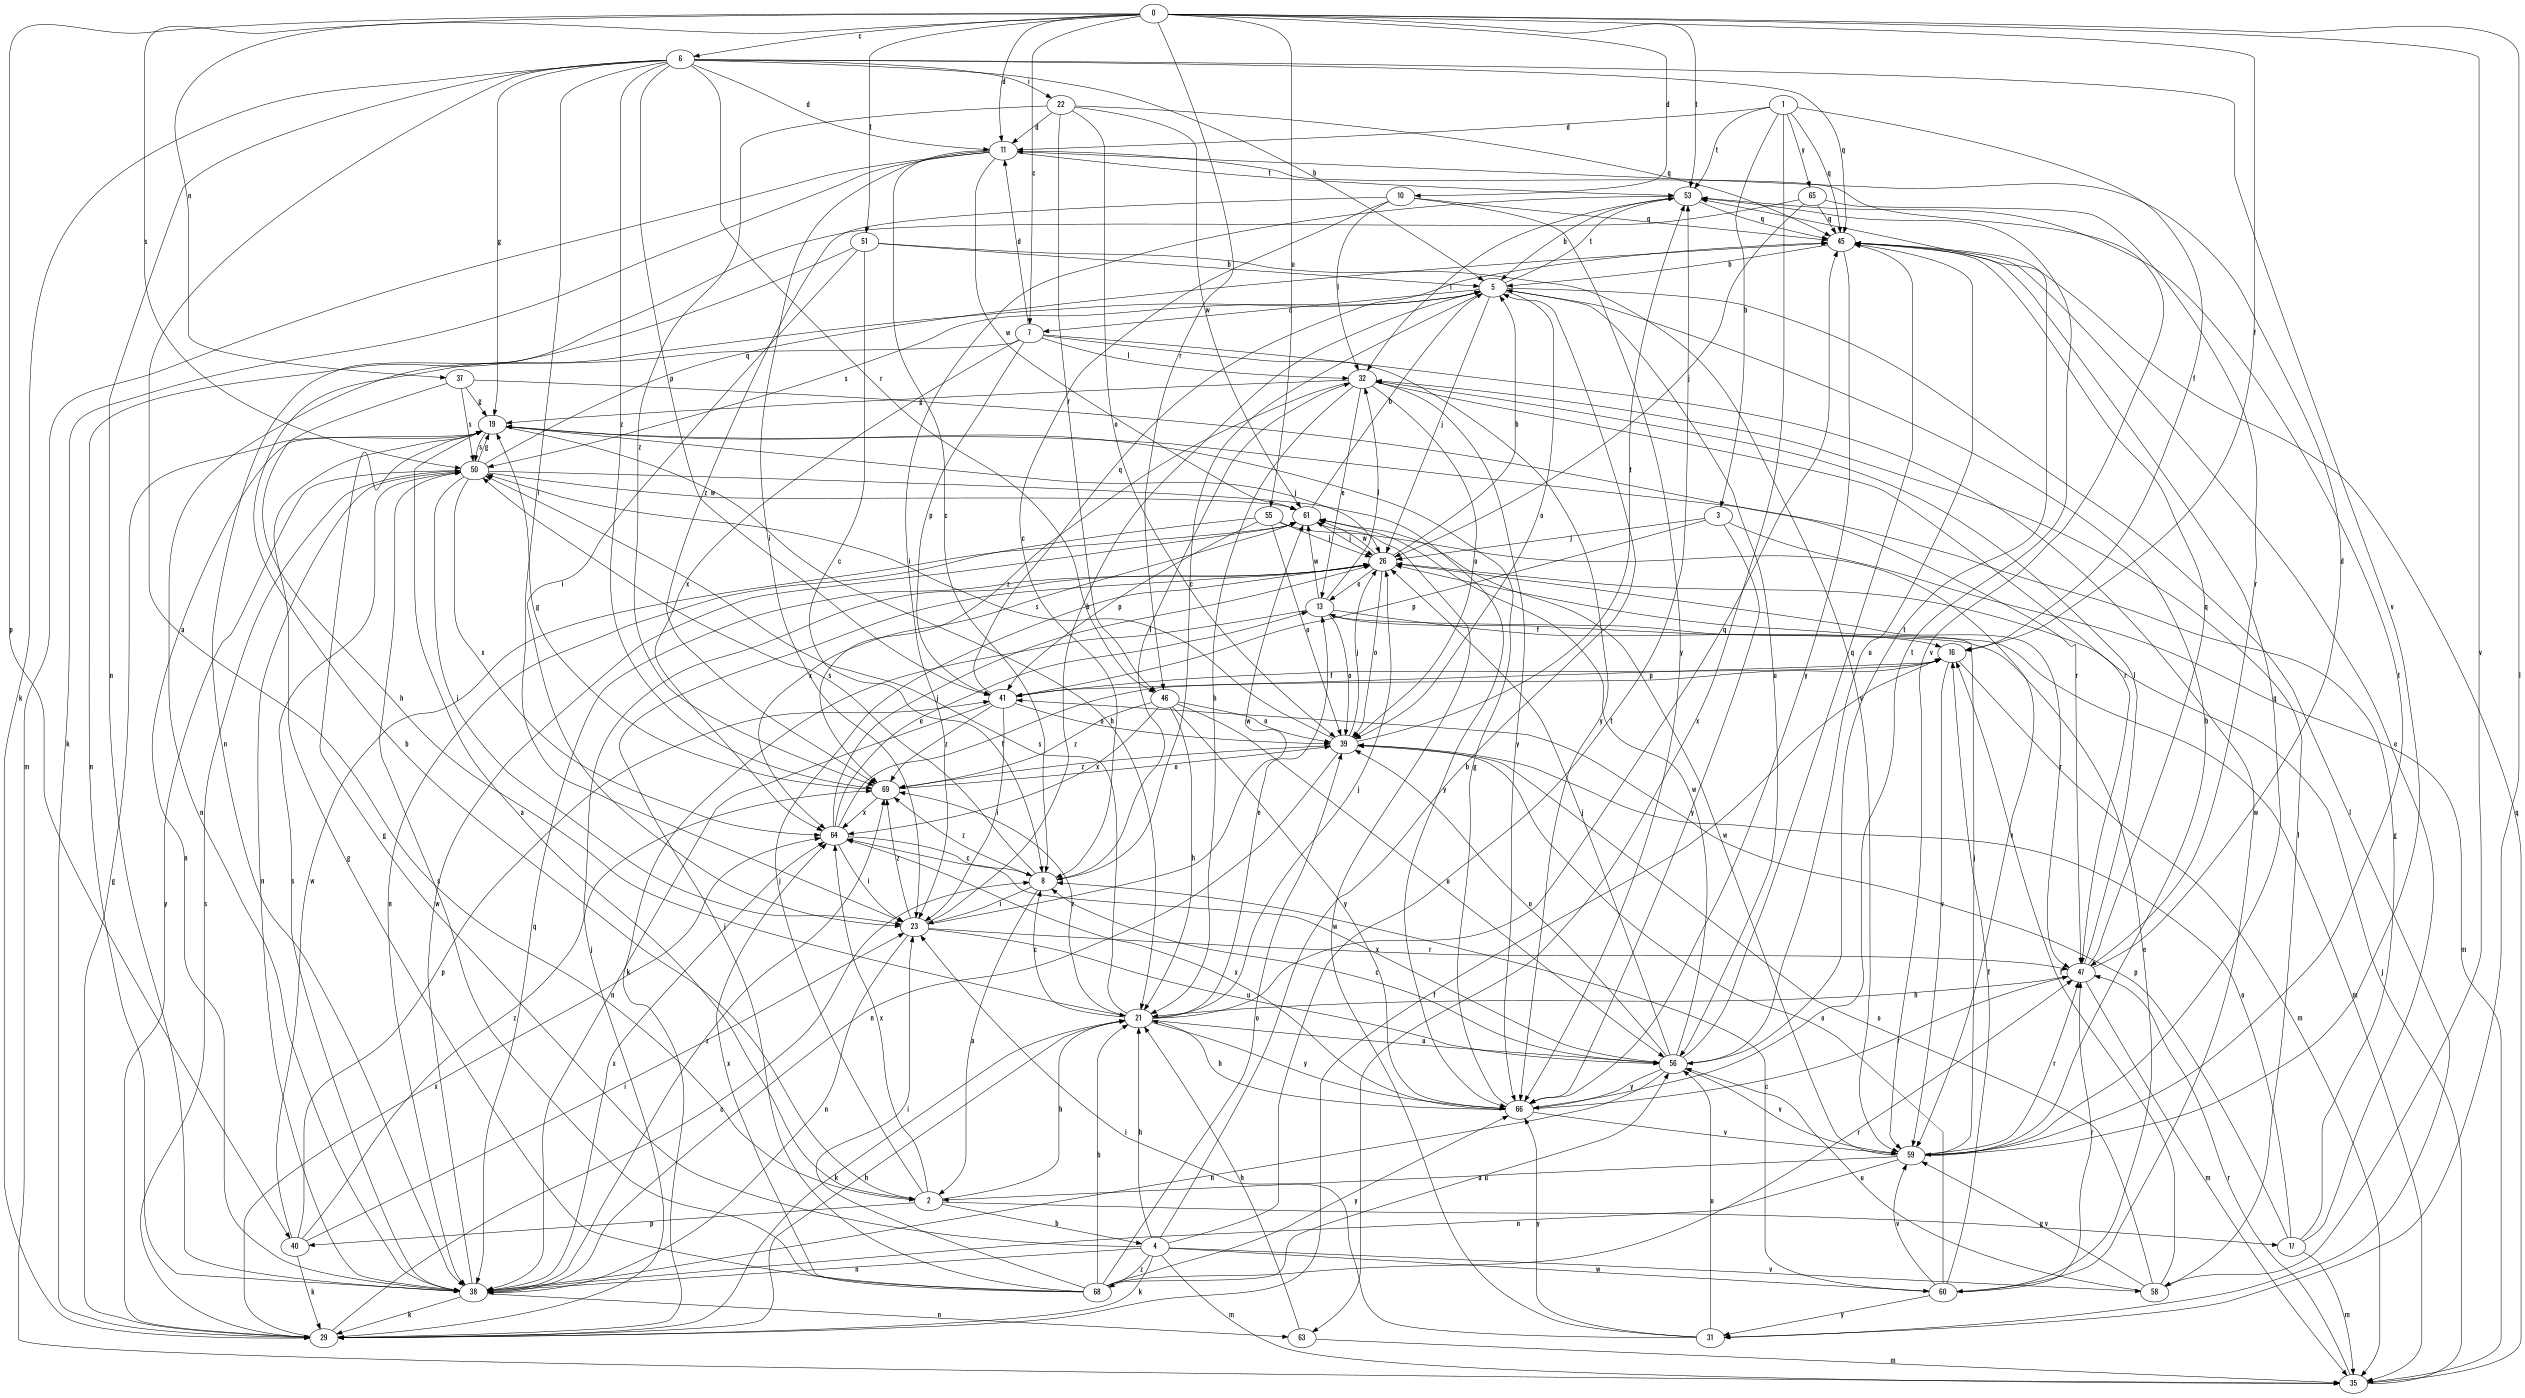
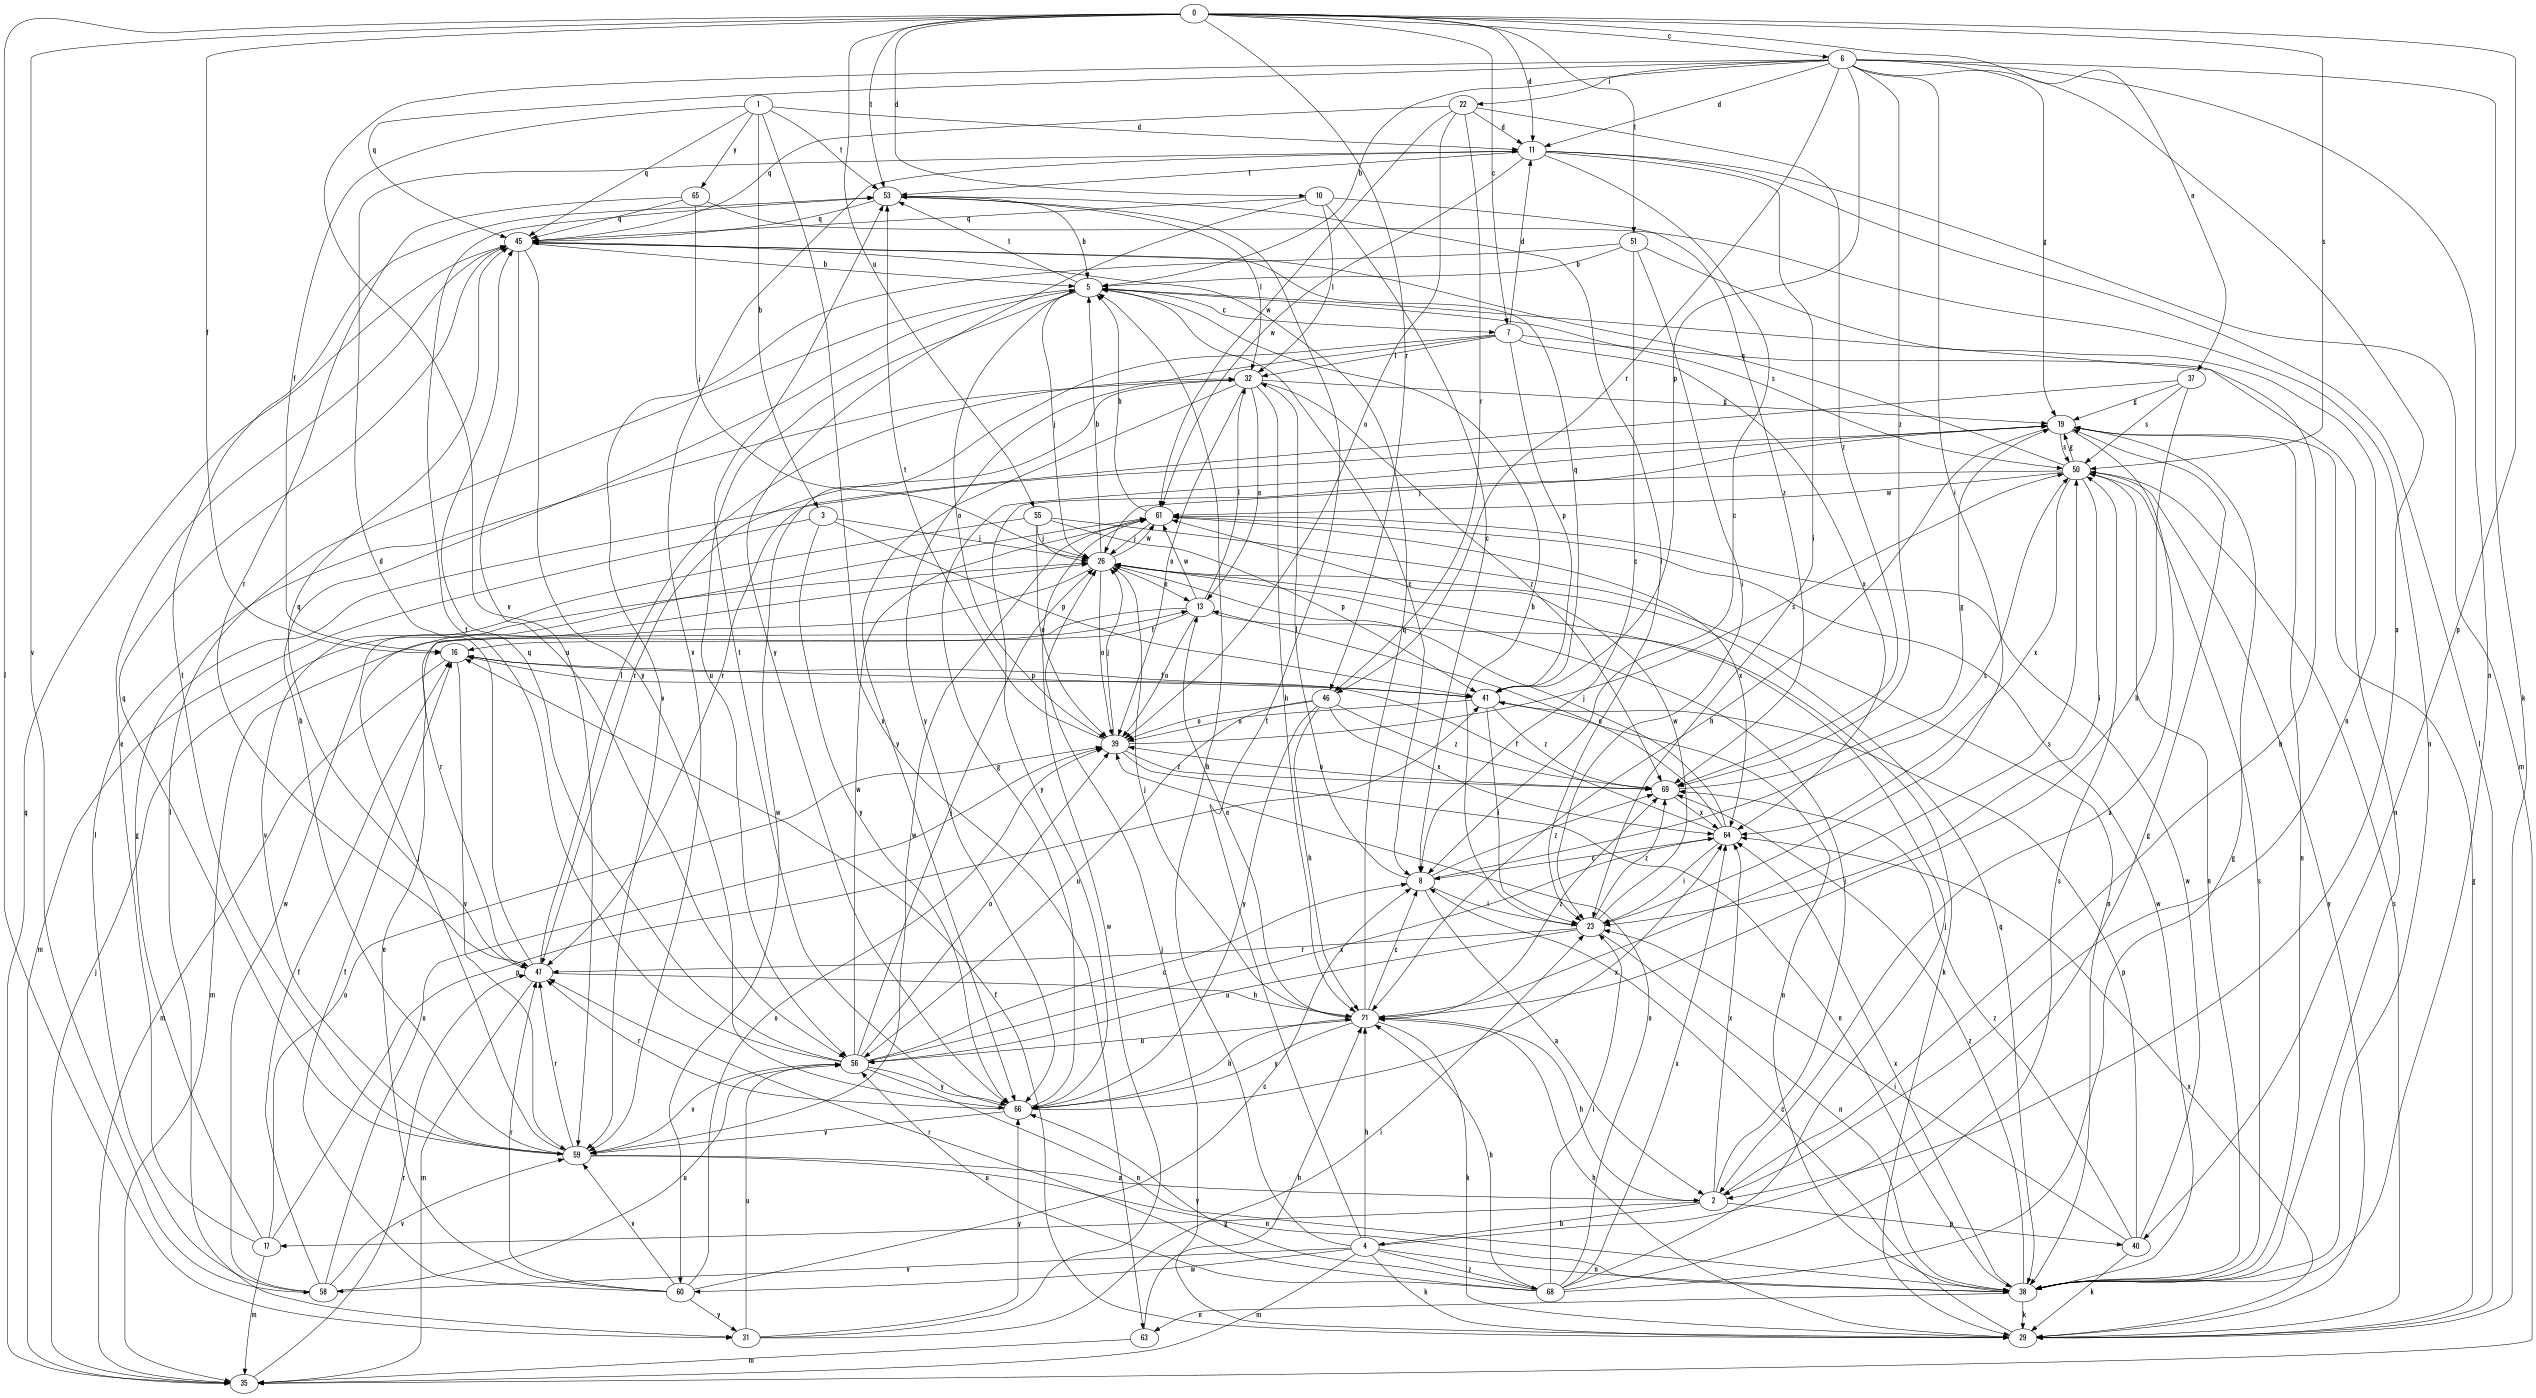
edge "51" -> "38": now "51" -> "2"
edge "58" -> "61": added, label "w"
edge "11" -> "29": label "k" -> "l"
